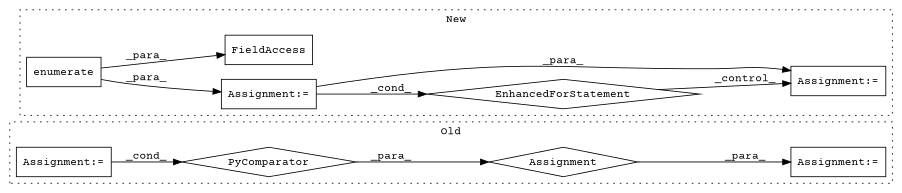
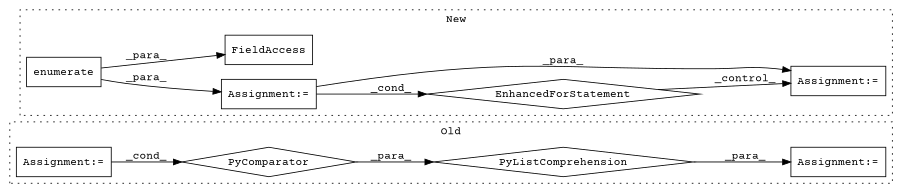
node "Assignment": label "Assignment" -> "PyListComprehension"
